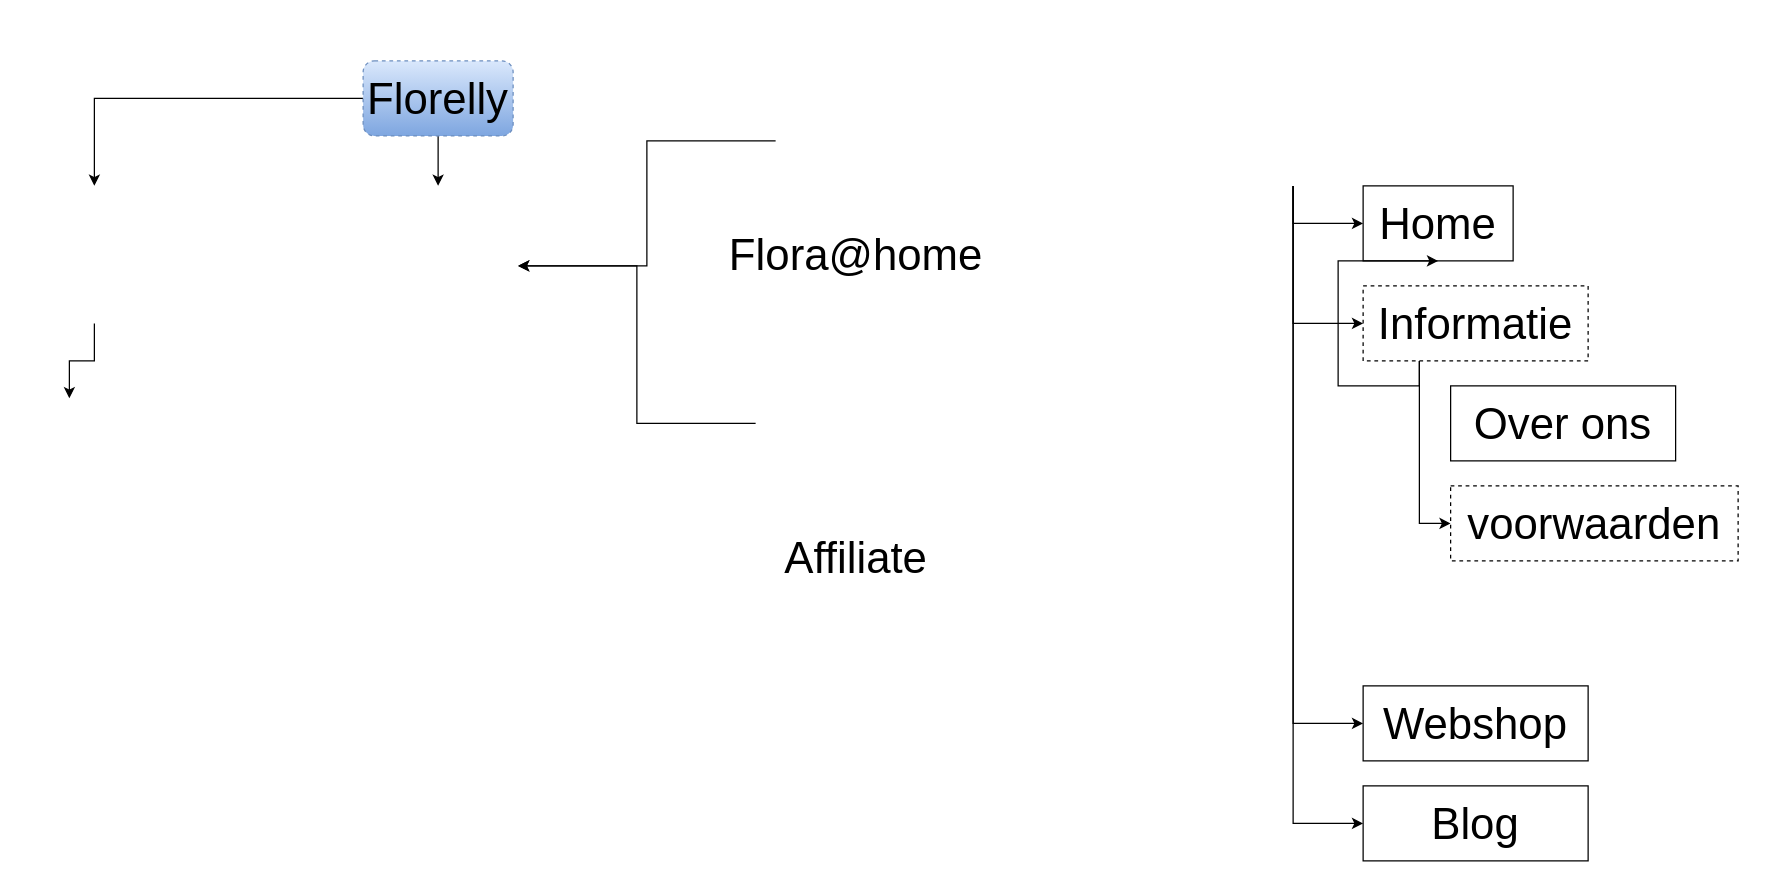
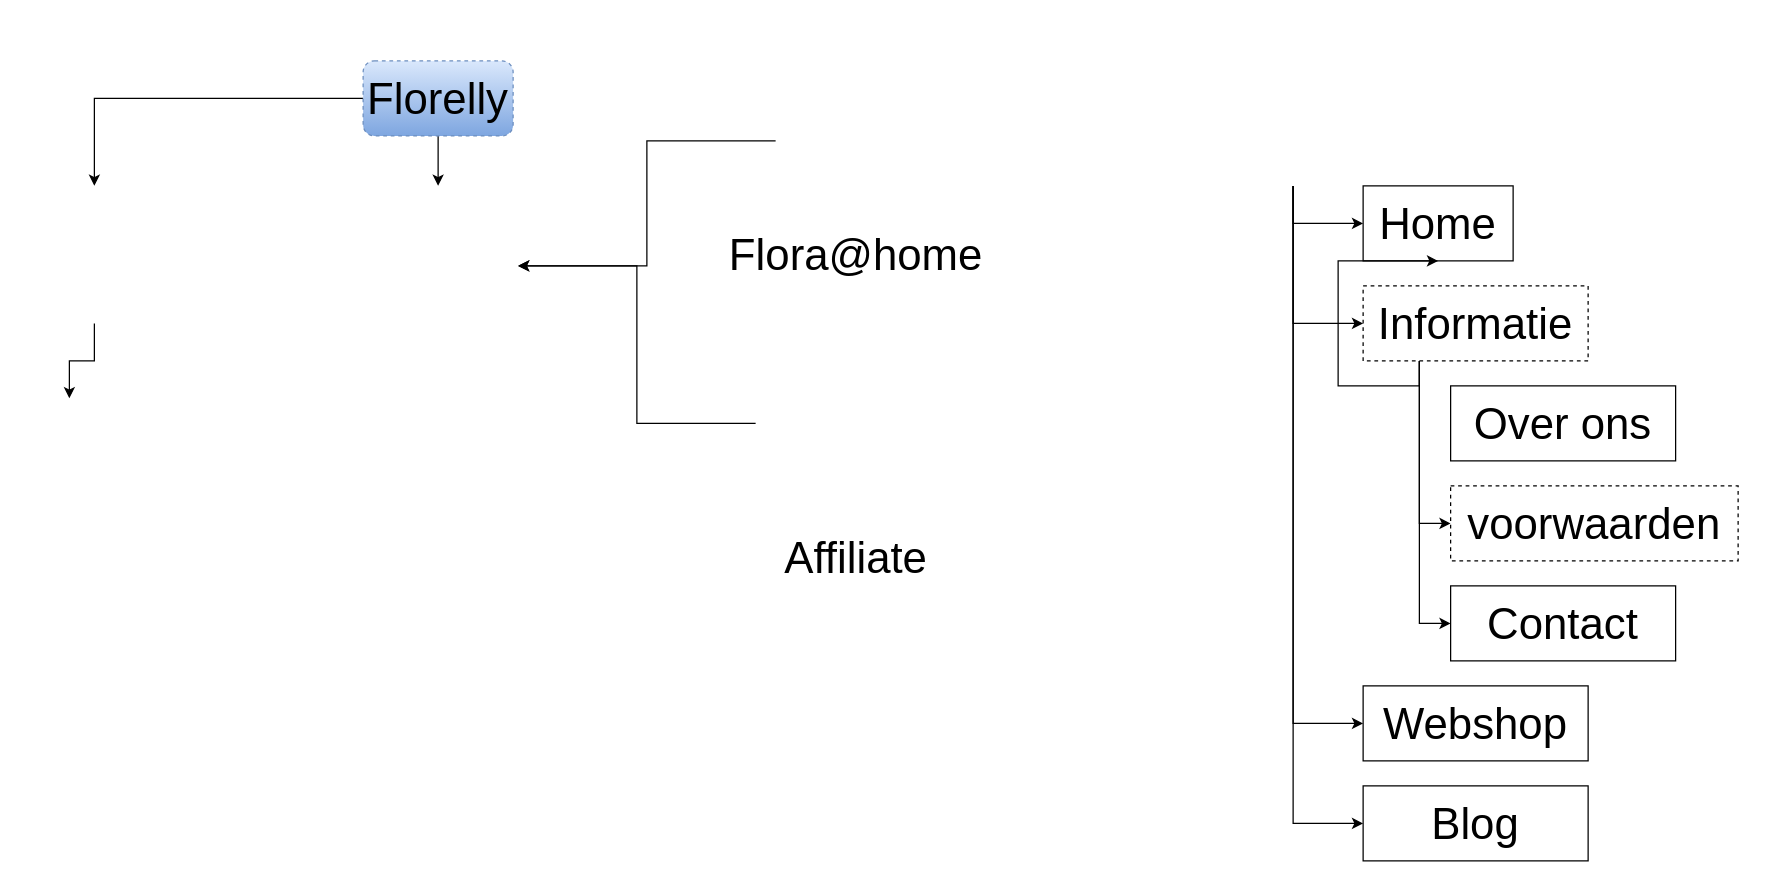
edge "Informatie" -> "Contact": added
node "Contact": added
